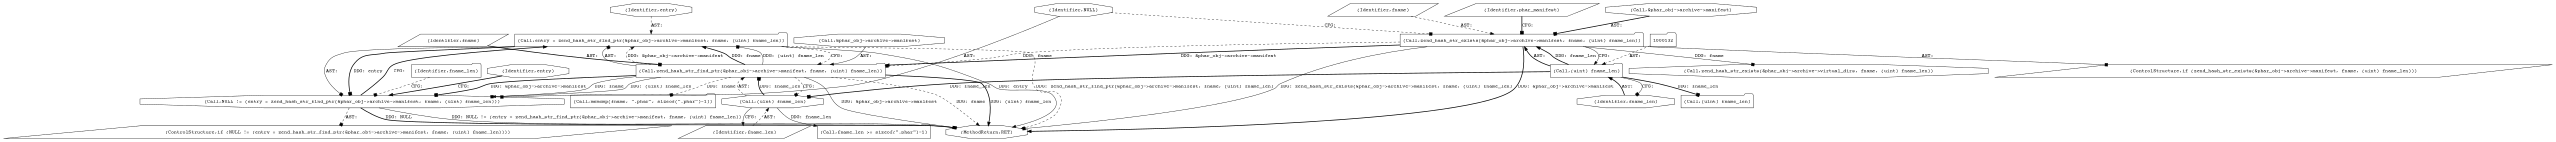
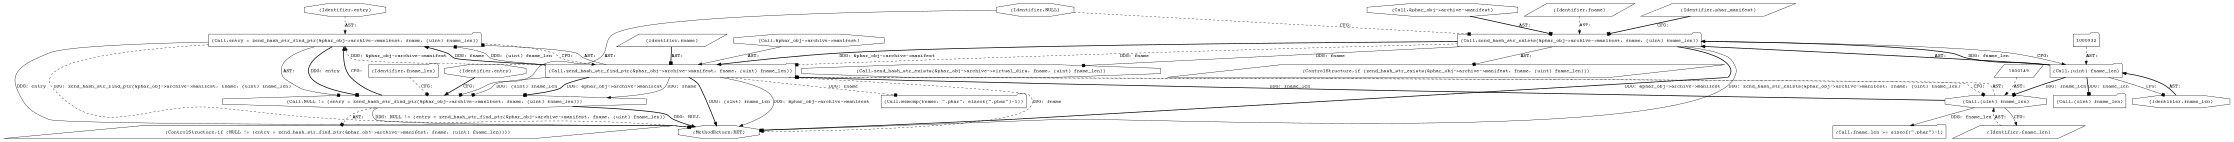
node "1000132": label "1000132" -> "1000932"
node "1000149": added
